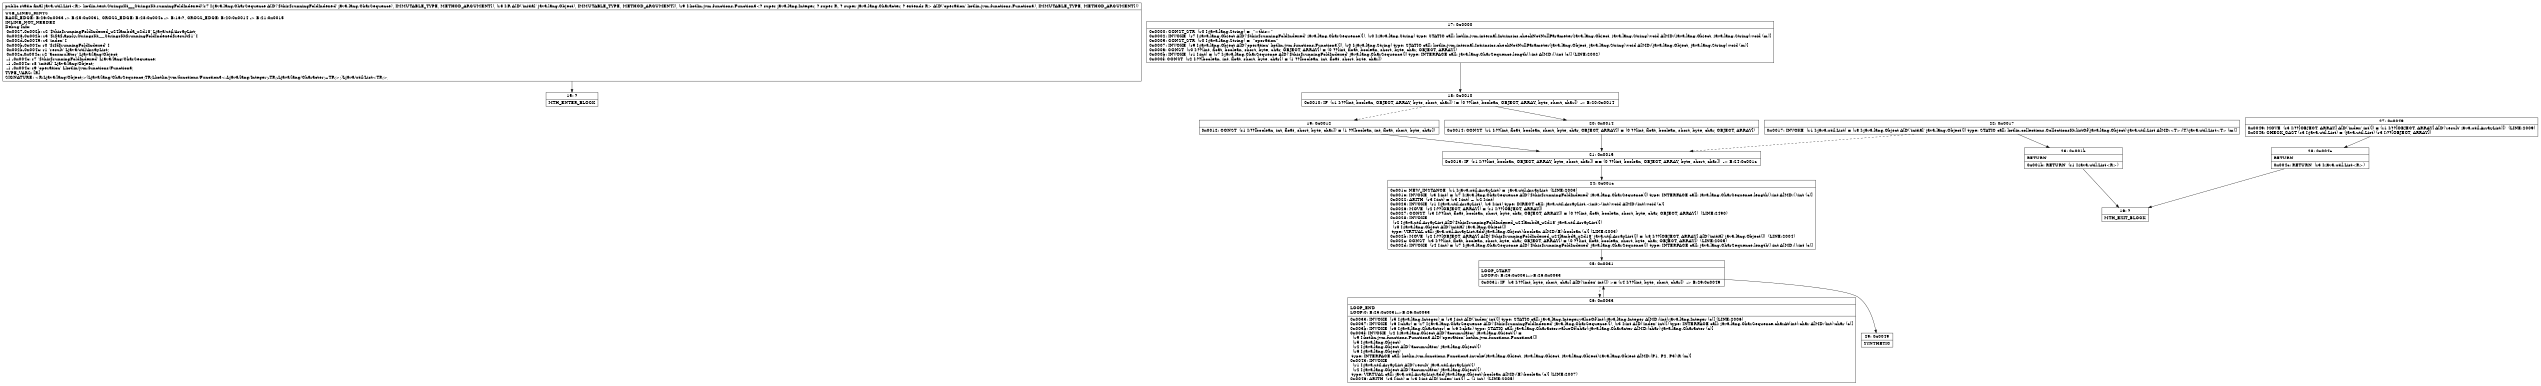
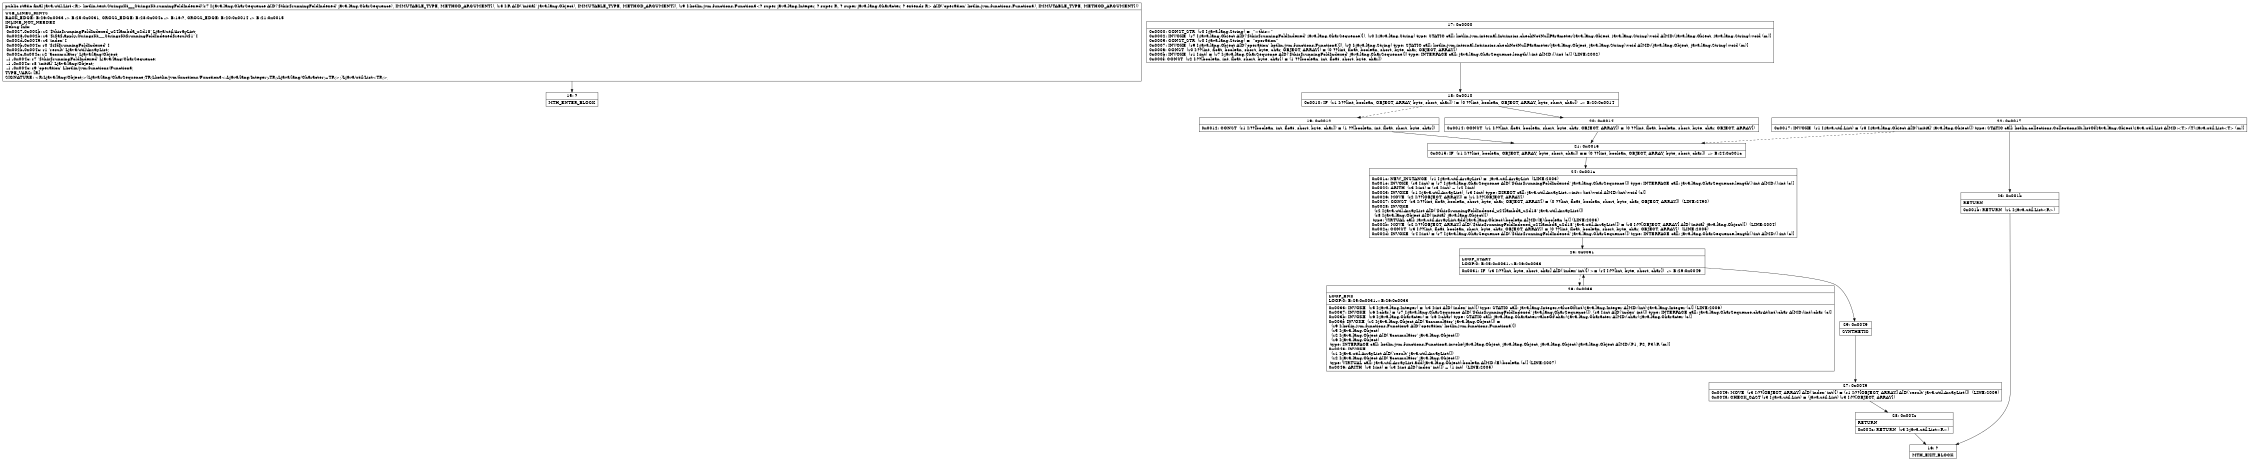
edge "29: 0x0049" -> "27: 0x0049": added
